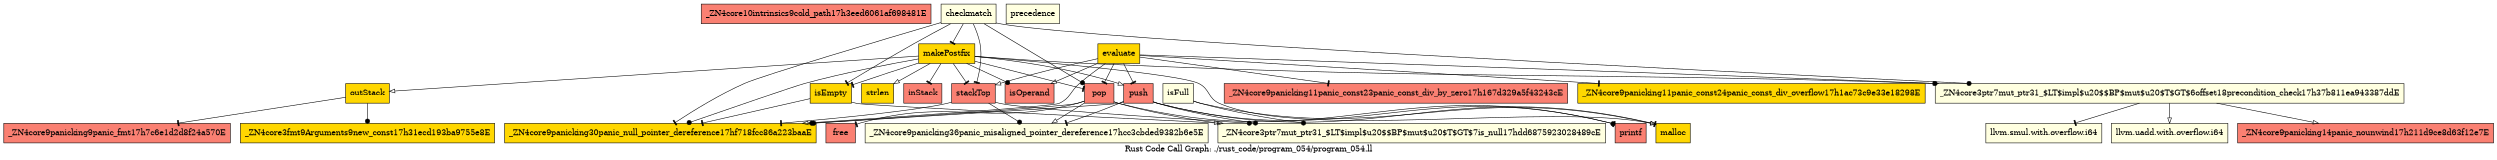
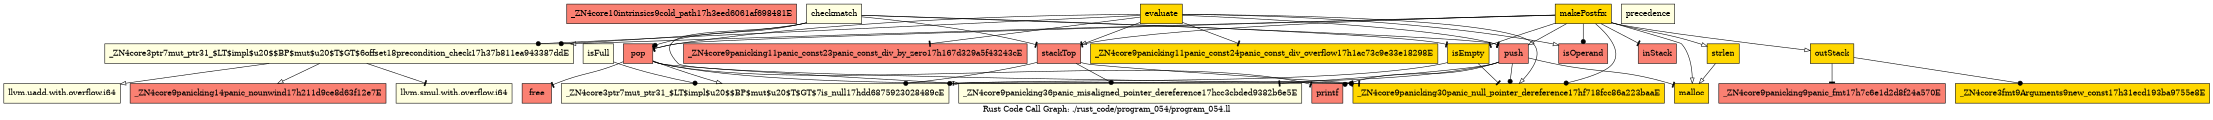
edge "checkmatch" -> "makePostfix": now "checkmatch" -> "push"
edge "isFull" -> "malloc": now "strlen" -> "malloc"
